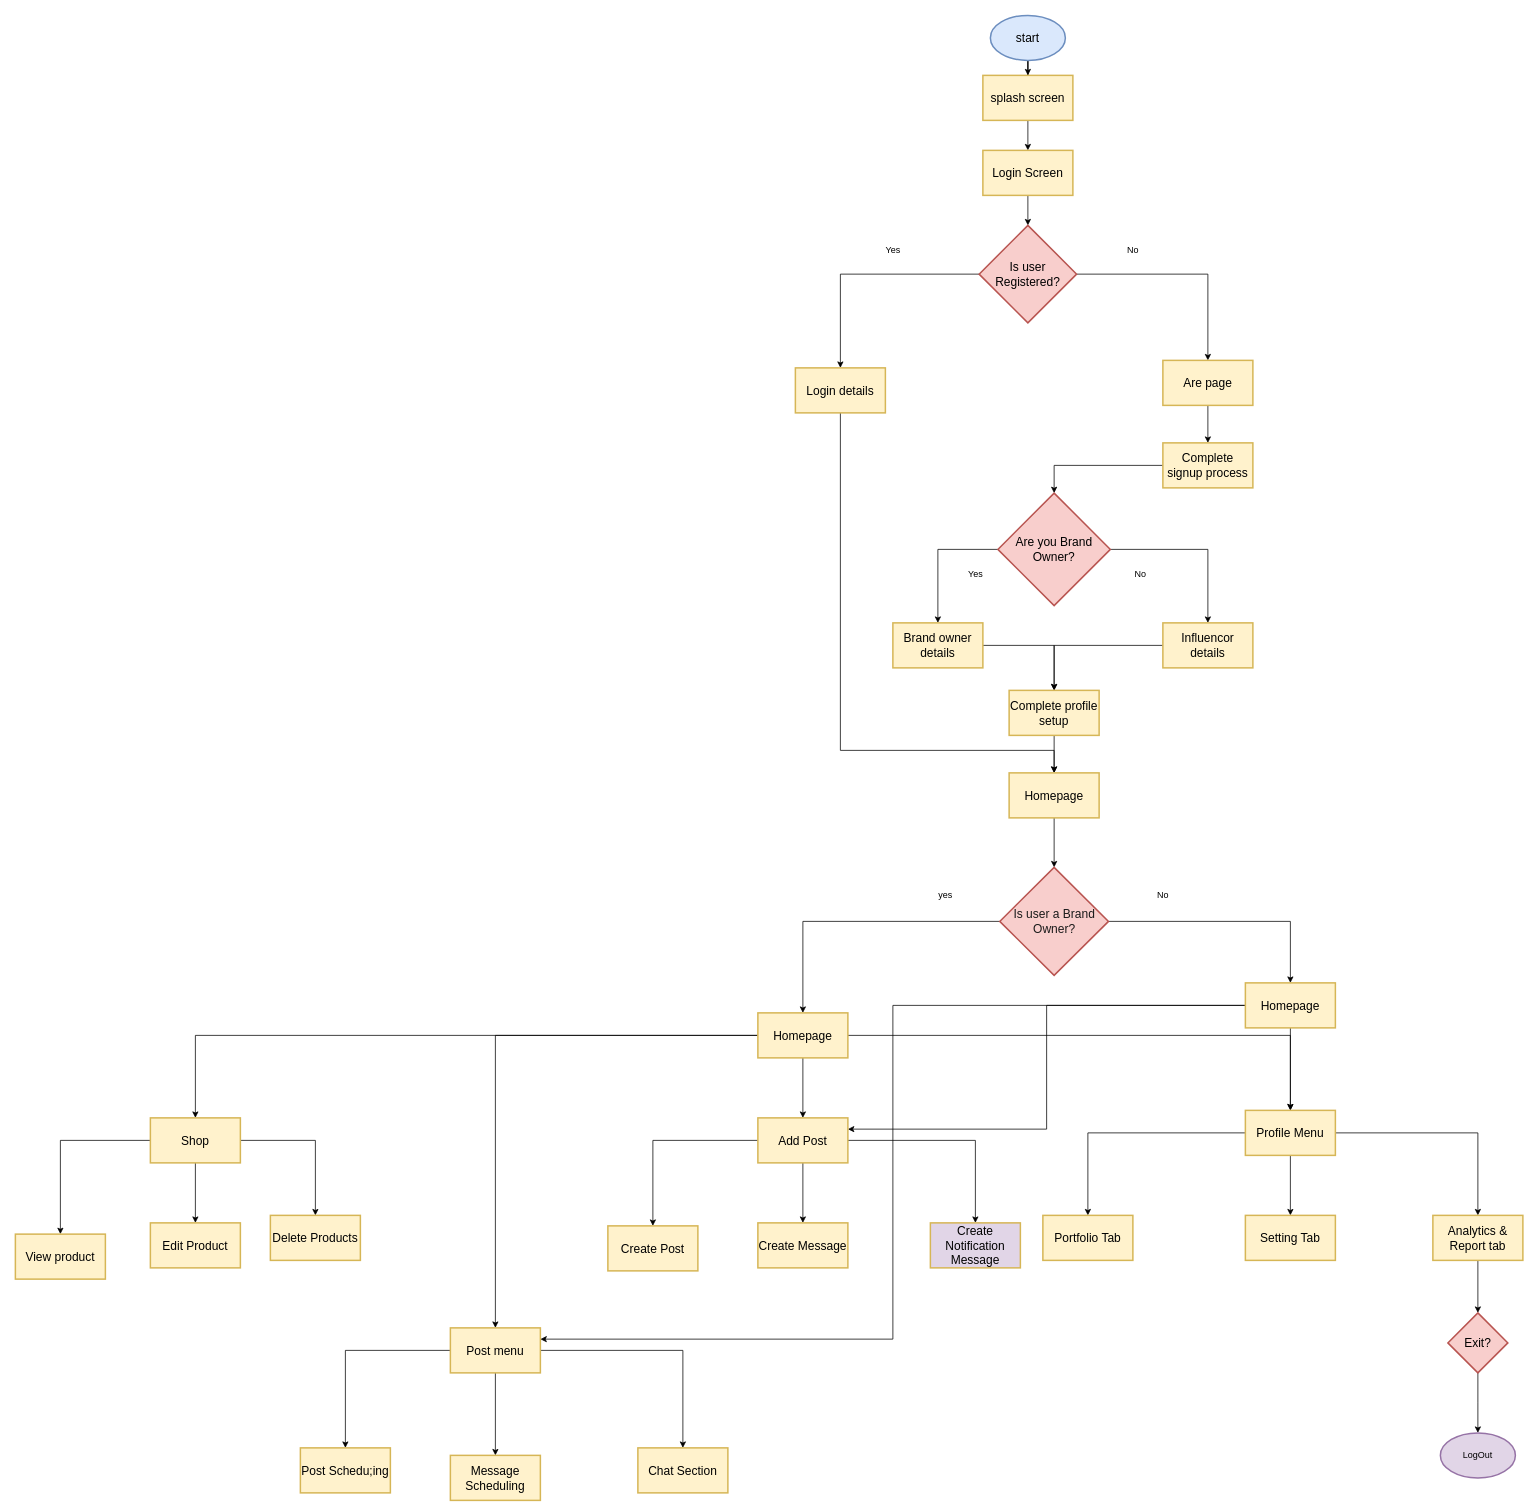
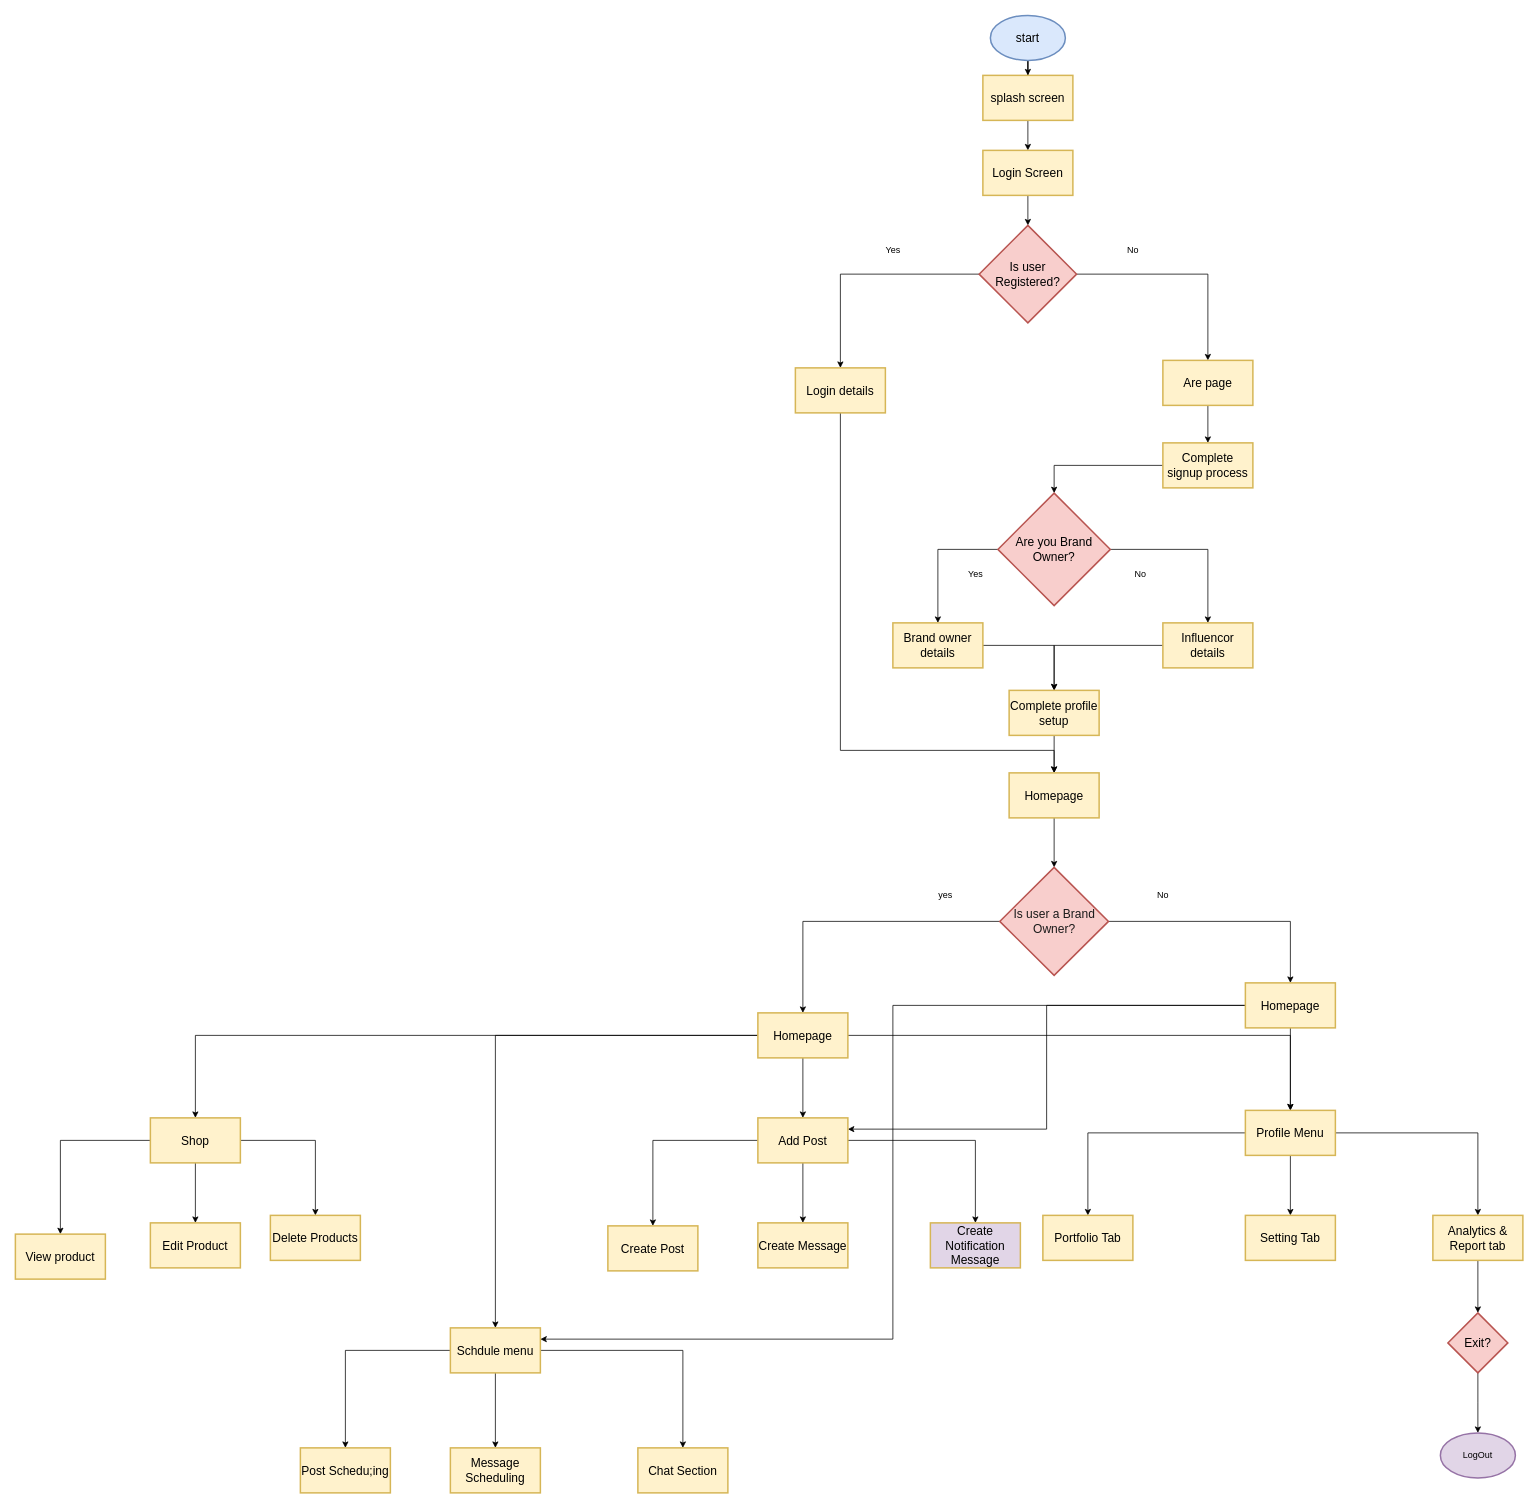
node "Post menu": label "Post menu" -> "Schdule menu"
node "Message Scheduling": moved (495, 1478) -> (495, 1470)
